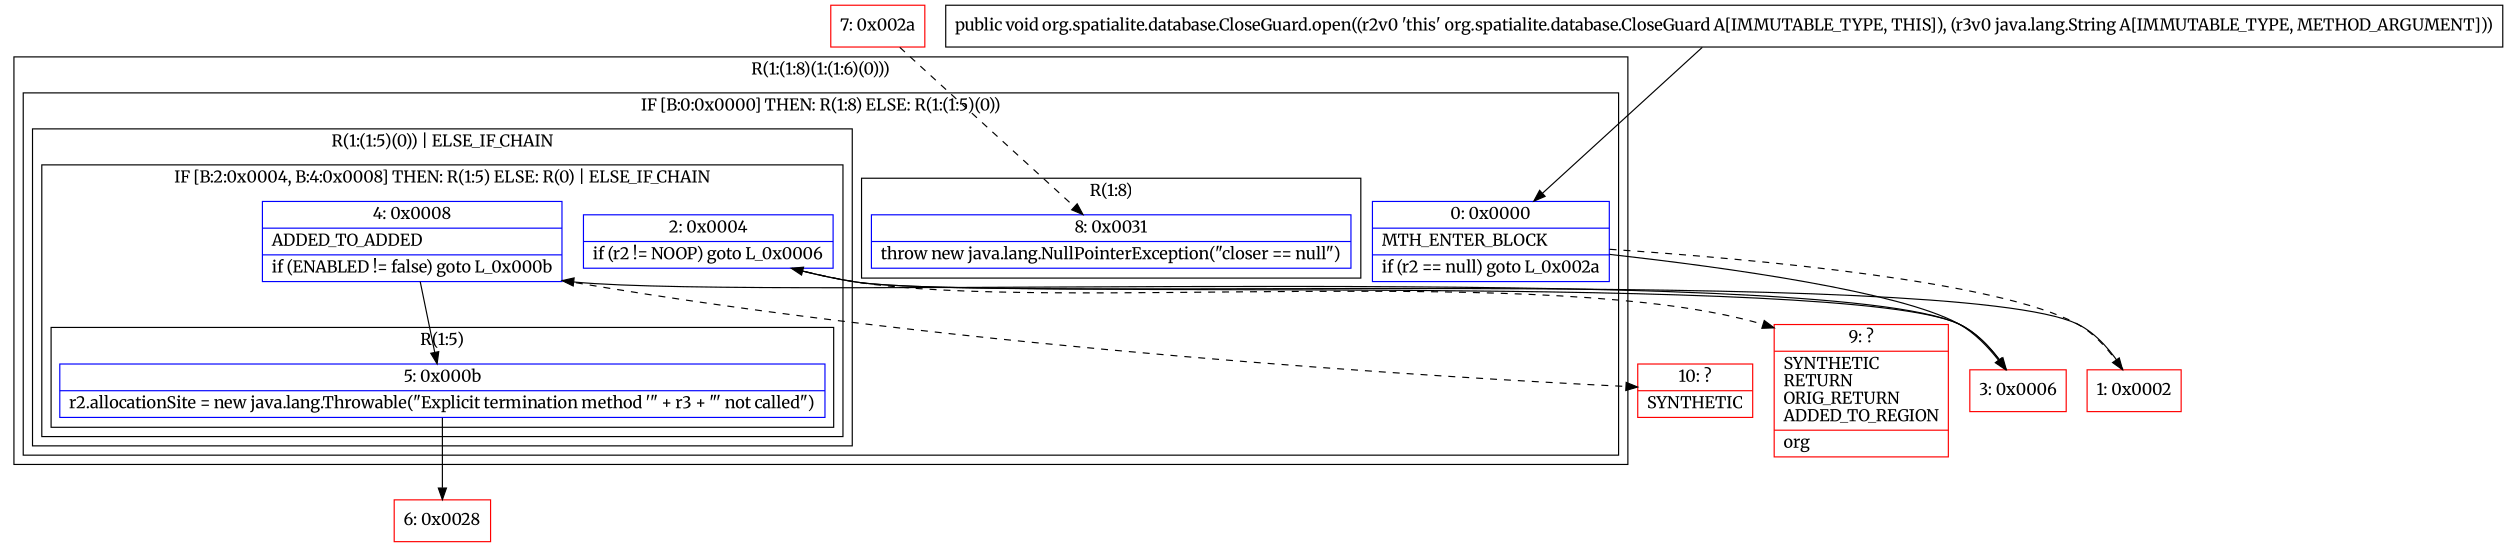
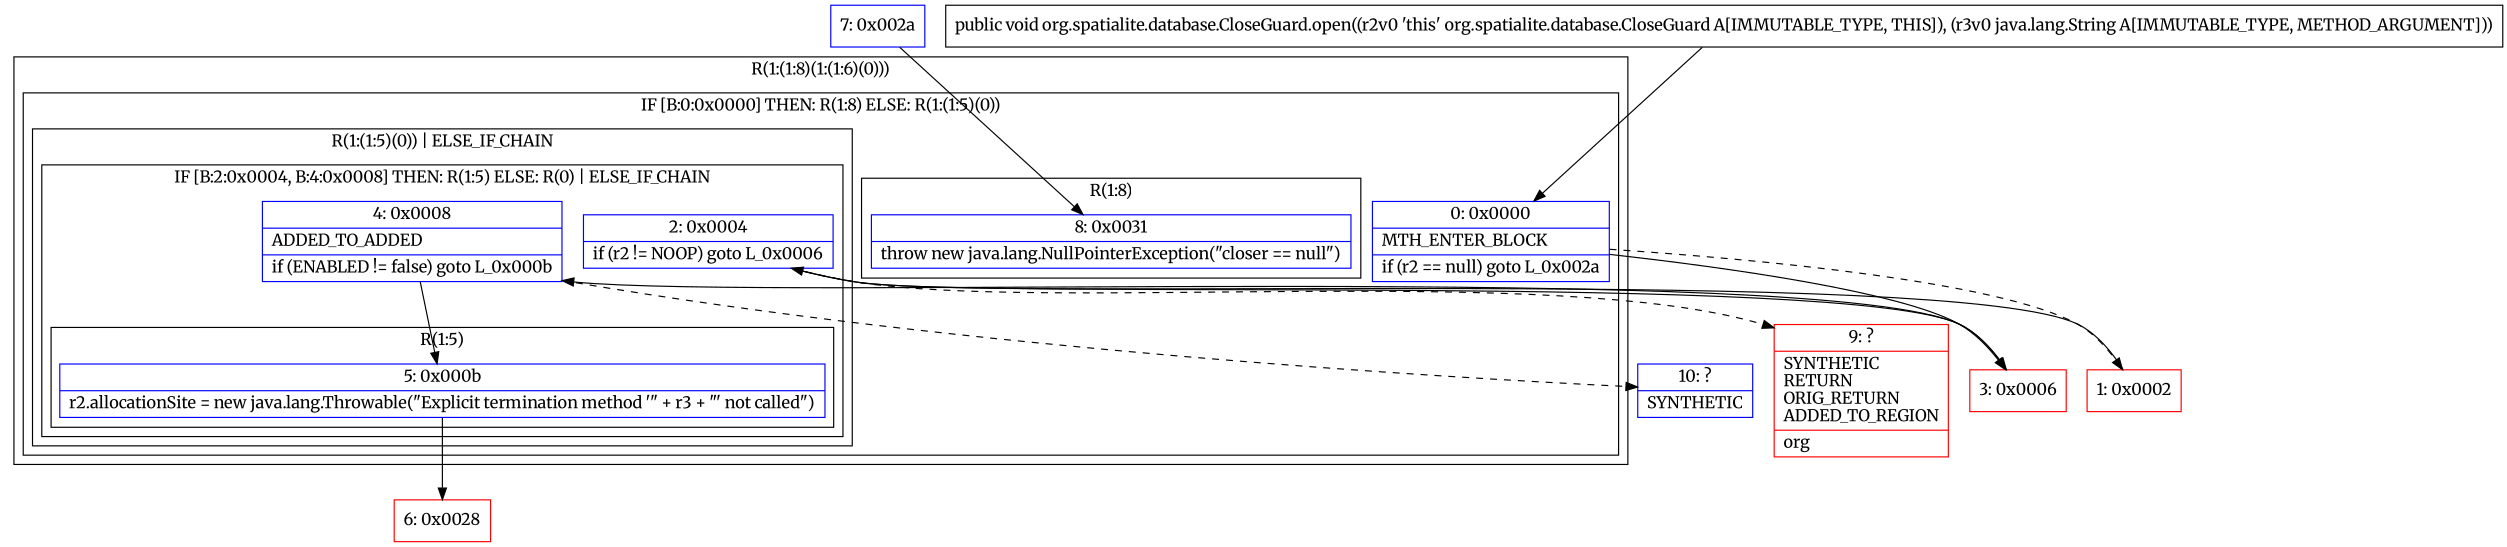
node "7: 0x002a": color red -> blue
edge "7: 0x002a" -> "8: 0x0031": style dashed -> solid
node "10: ?": color red -> blue
